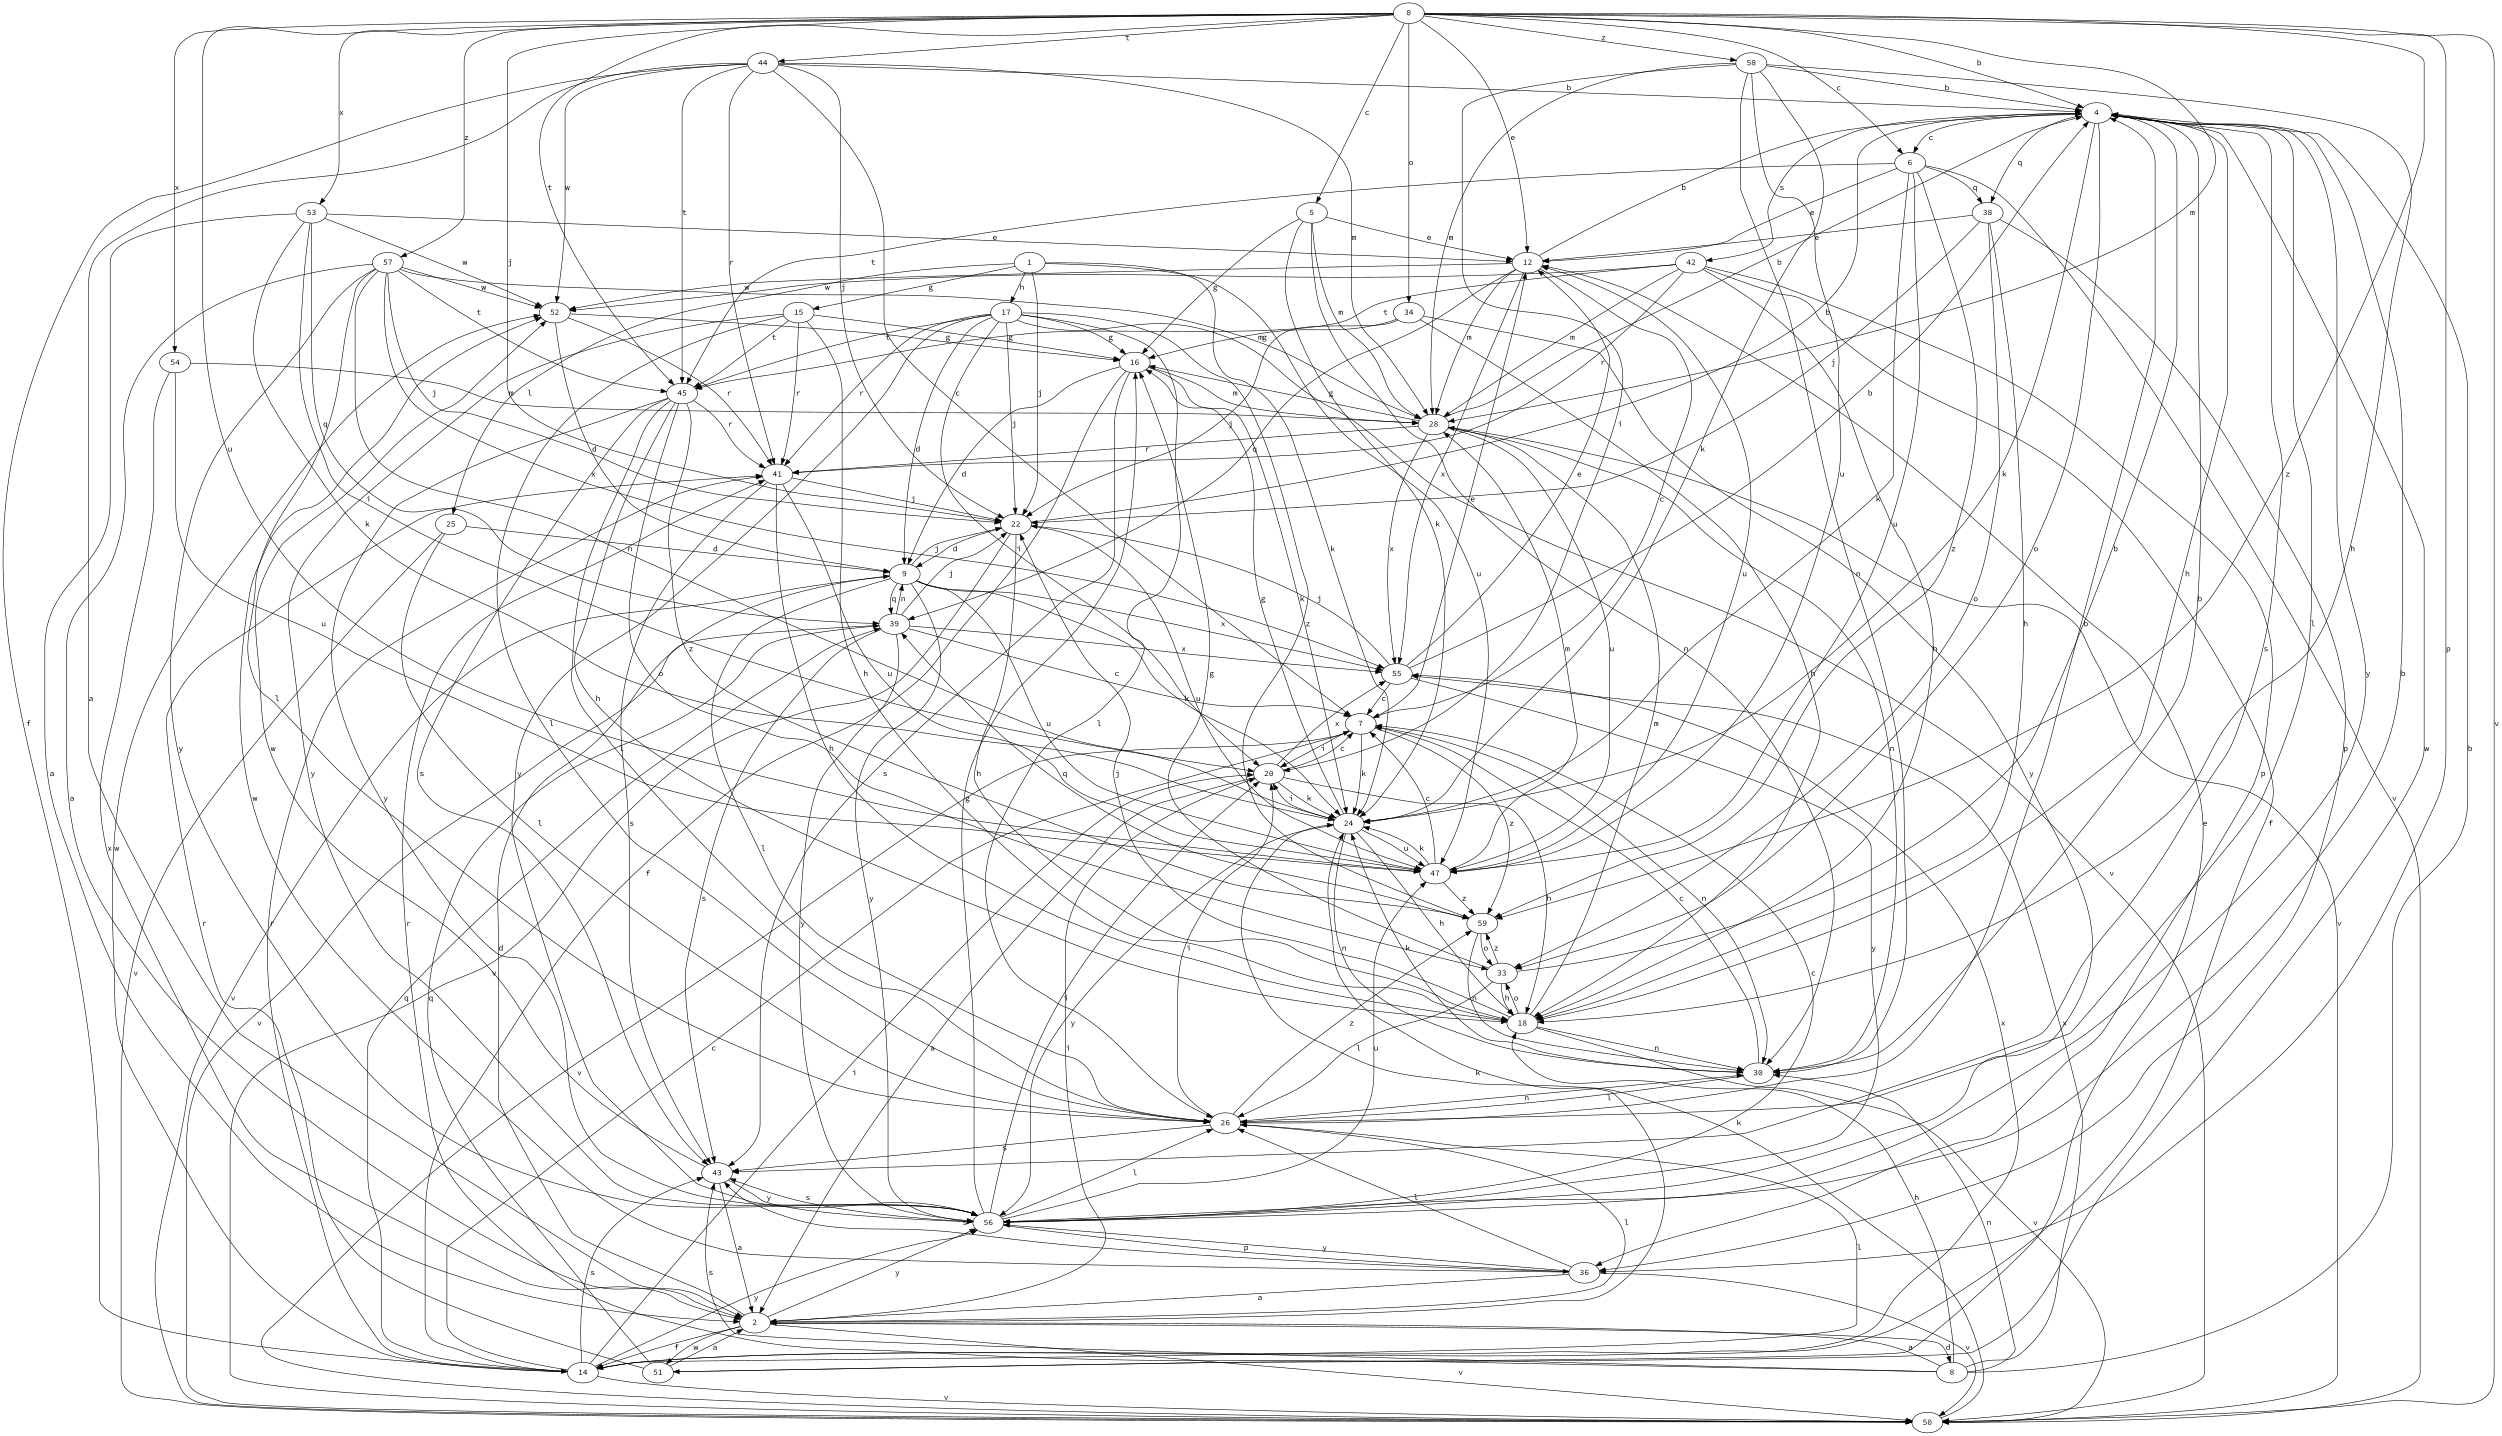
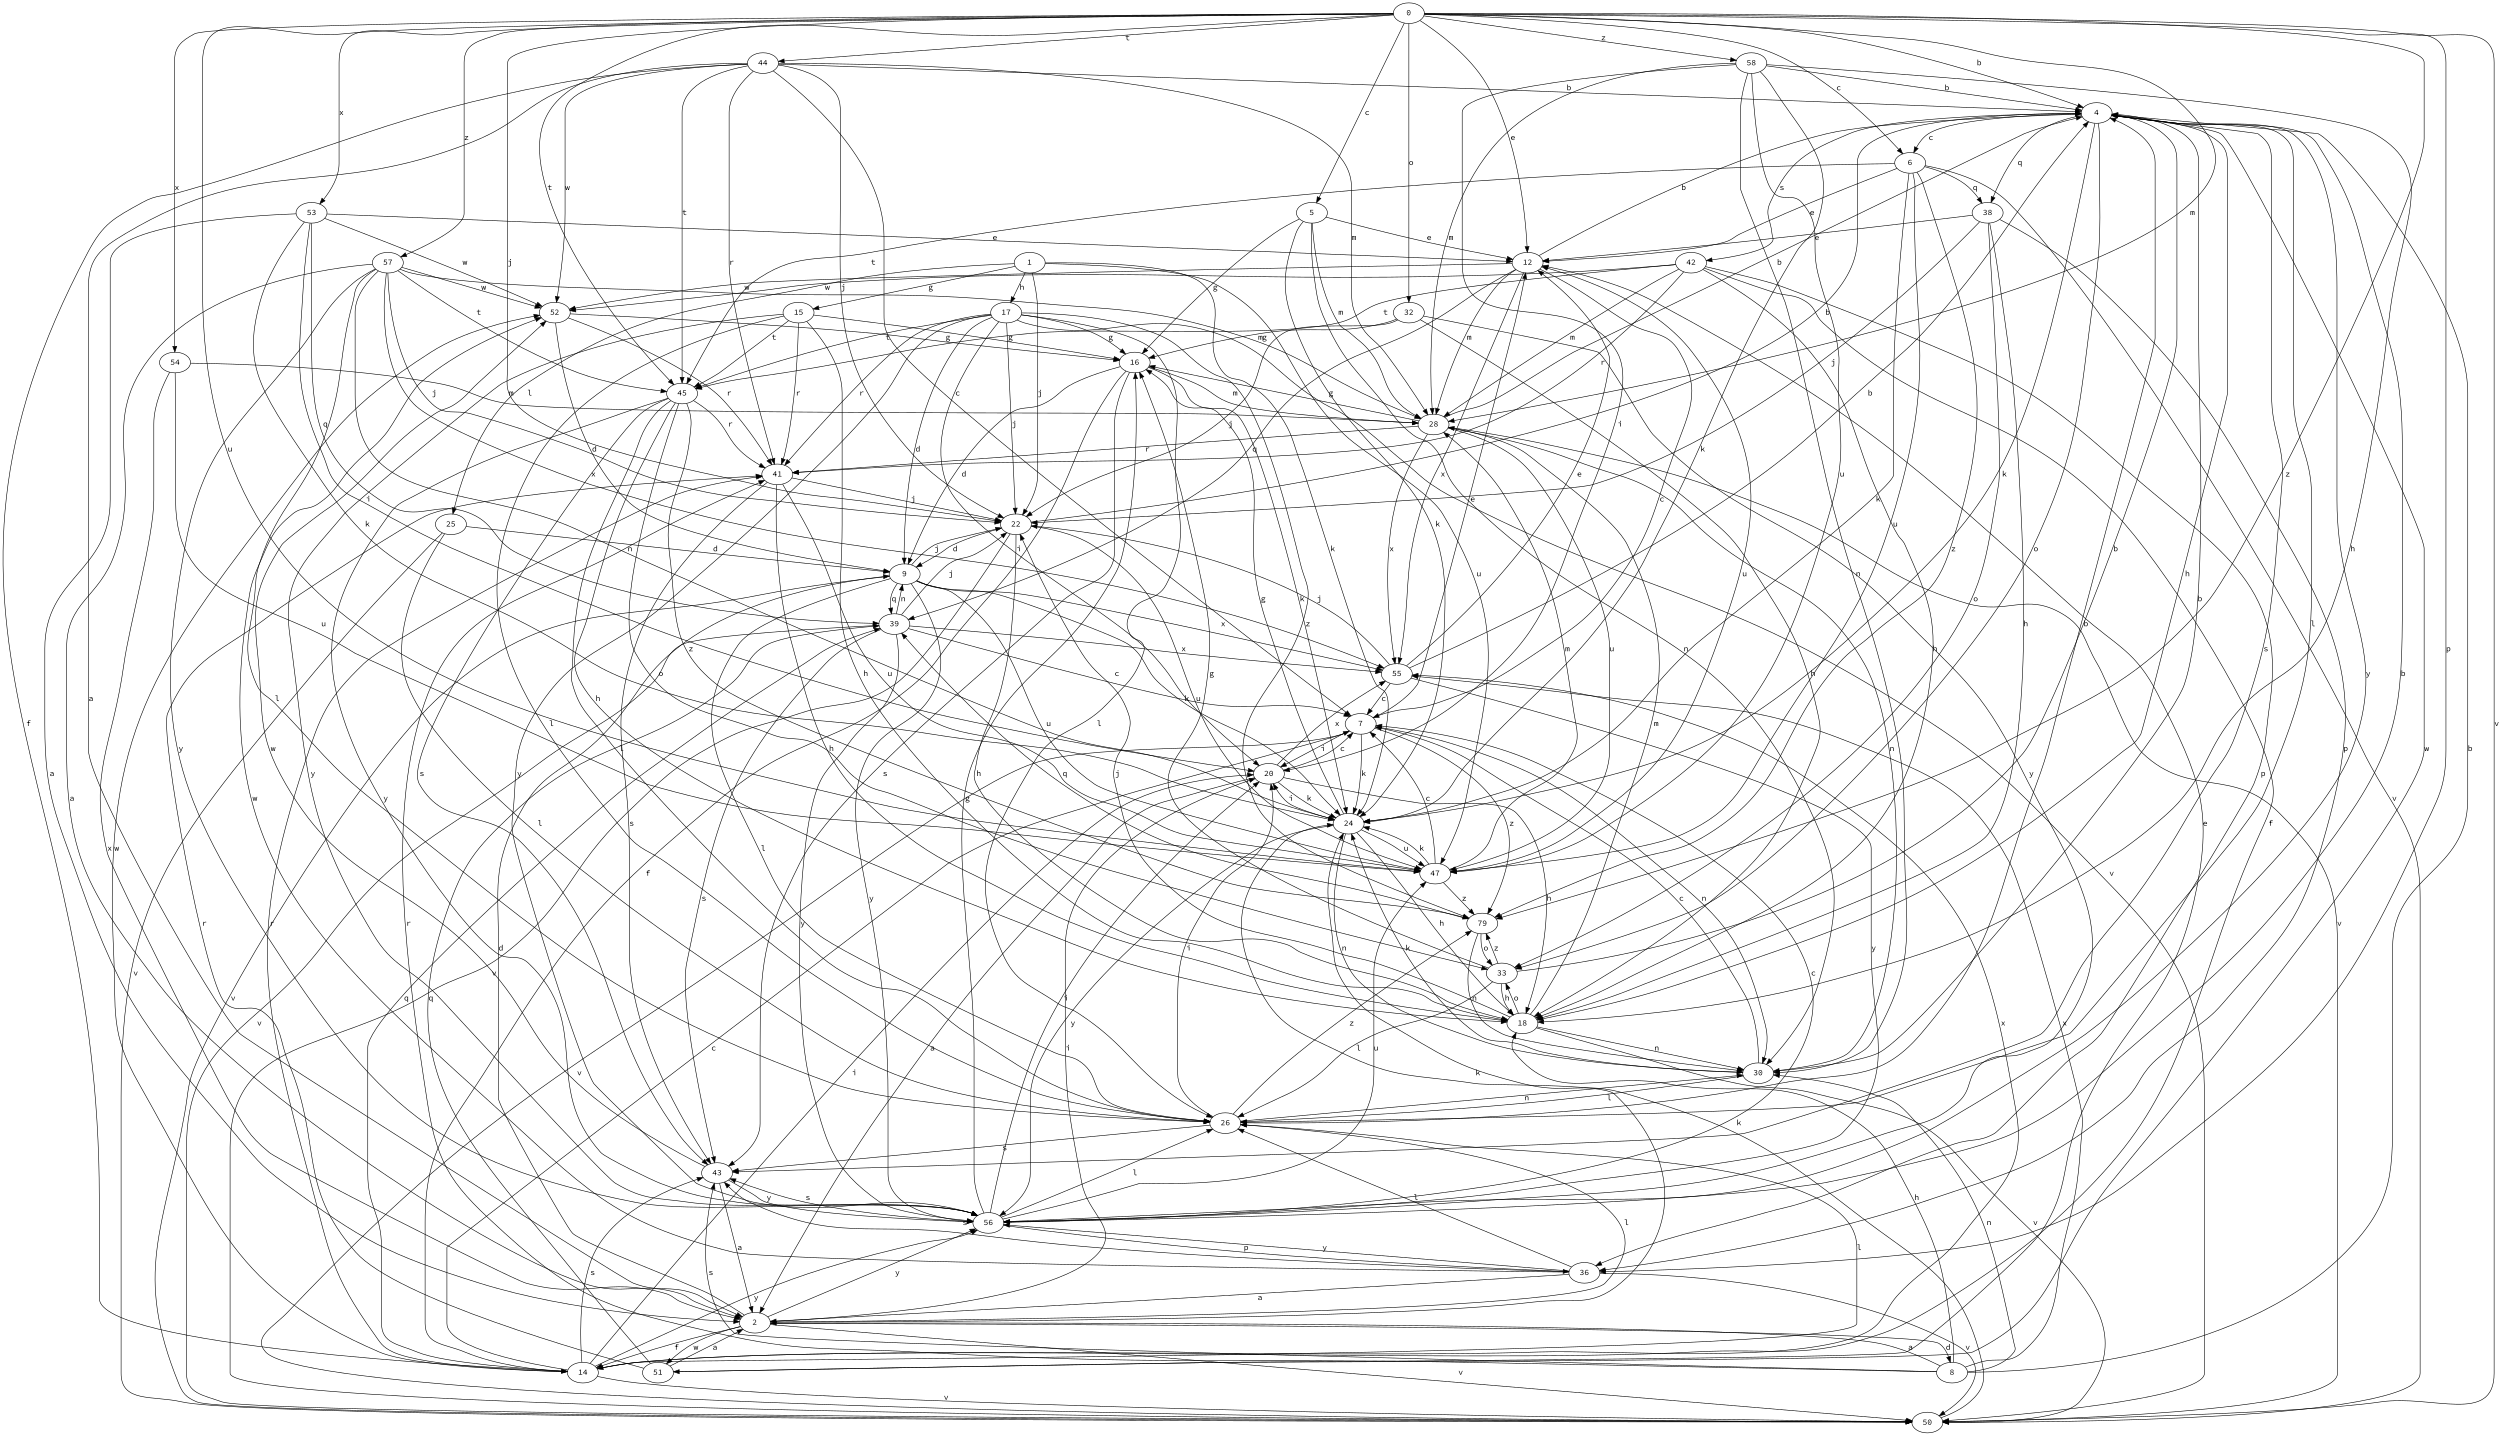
node "34": label "34" -> "32"
node "59": label "59" -> "79"
